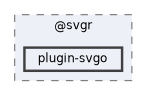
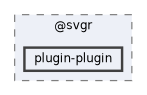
node "plugin-svgo": label "plugin-svgo" -> "plugin-plugin"
